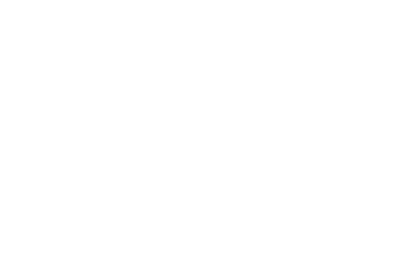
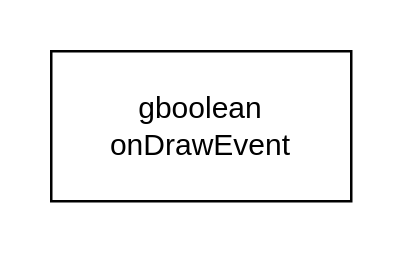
node "gboolean onDrawEvent": added
